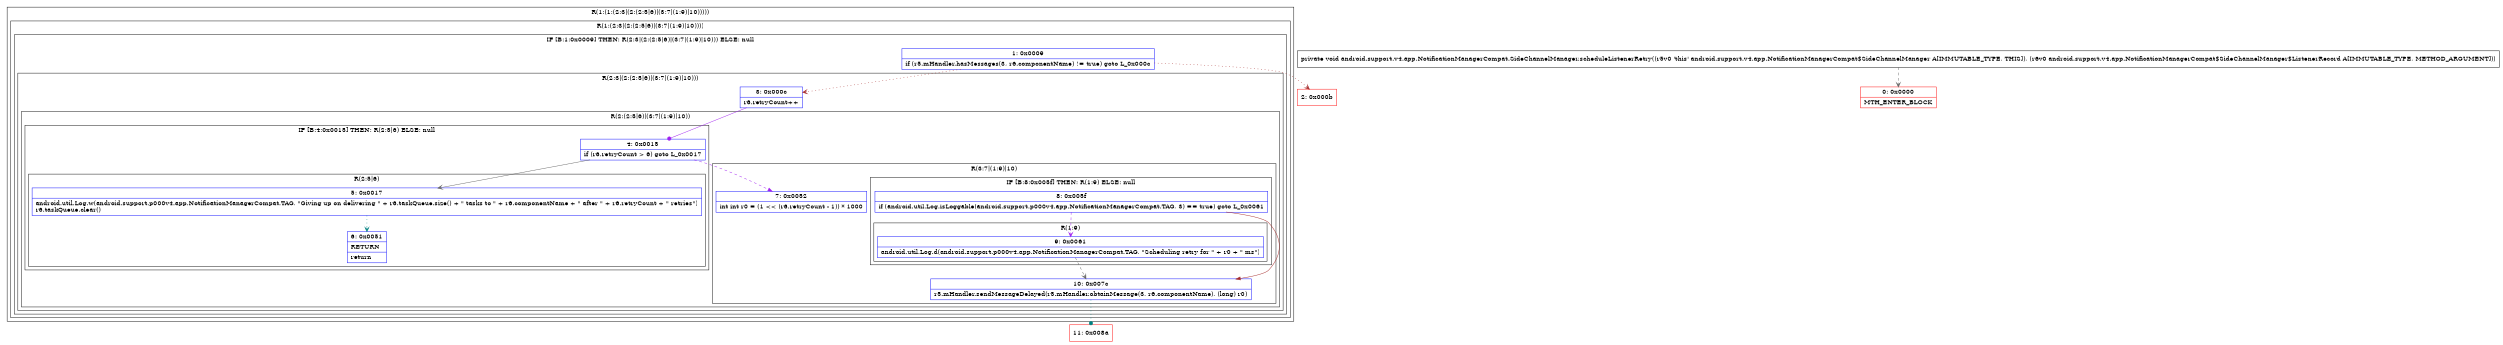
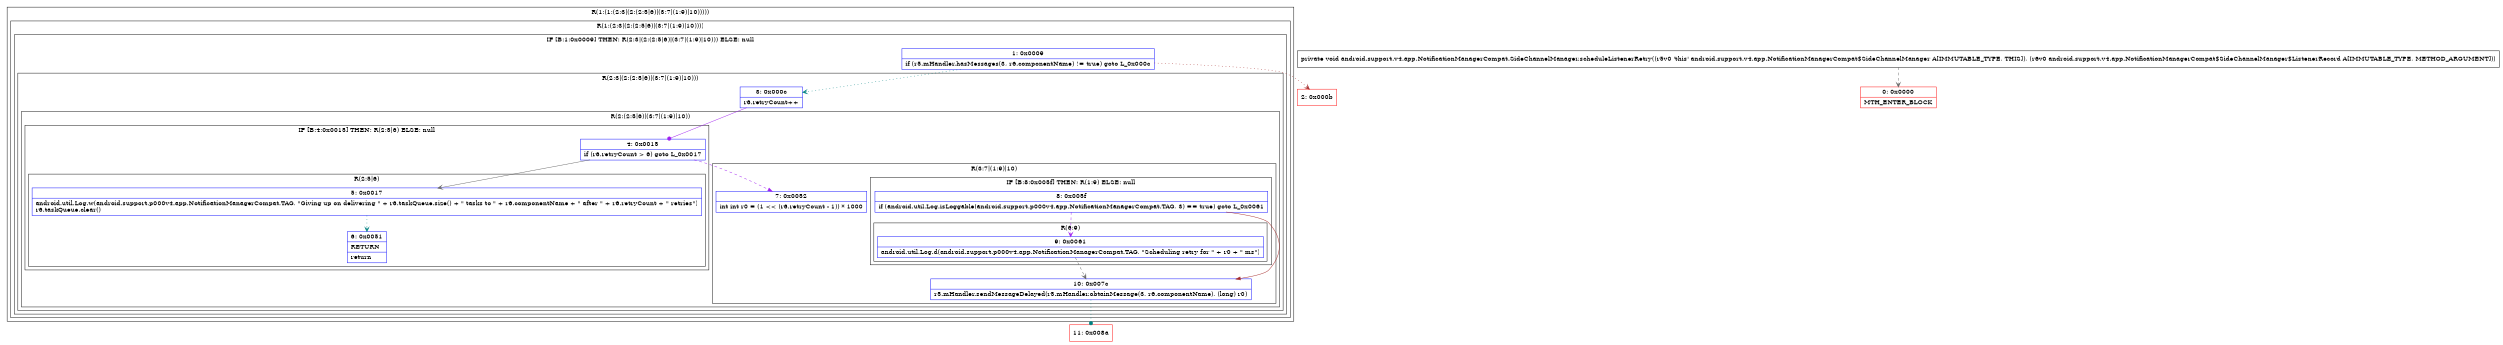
edge "1: 0x0009" -> "3: 0x000c": color brown -> teal
cluster "R(1:9)": label "R(1:9)" -> "R(6:9)"
